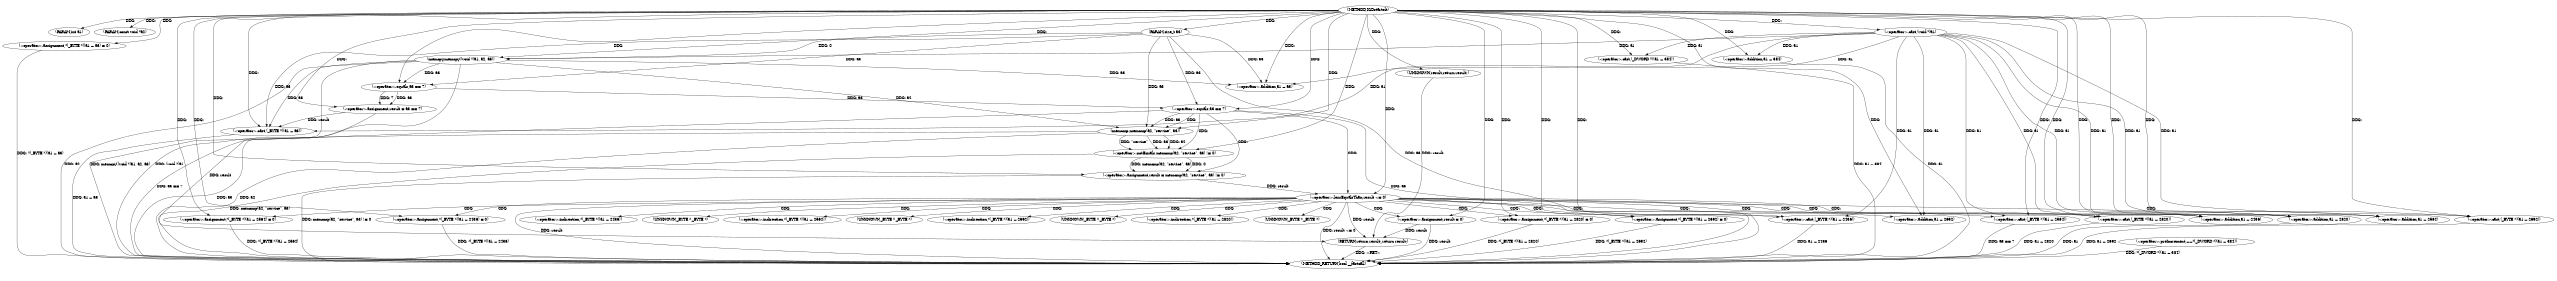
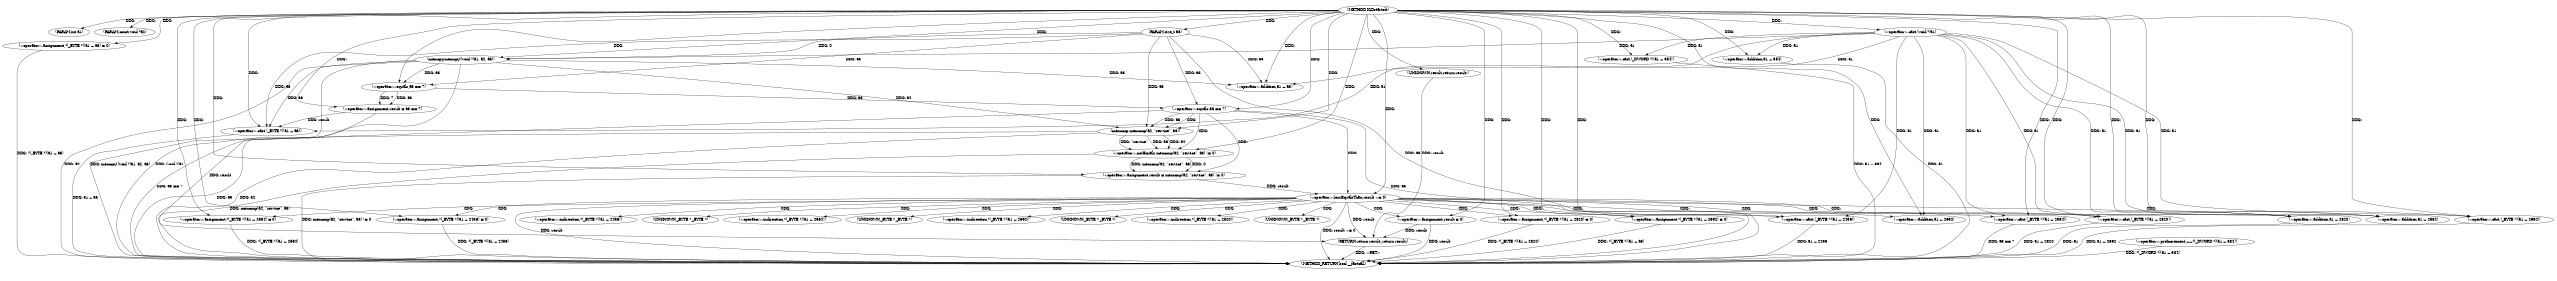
node "(<operator>.addition,a1 + 2436)": removed
edge "(<operator>.assignment,*(_BYTE *)(a1 + 2692) = 0)" -> "(METHOD_RETURN,bool __fastcall)": label "DDG: *(_BYTE *)(a1 + 2692)" -> "DDG: *(_BYTE *)(a1 + a3)"
